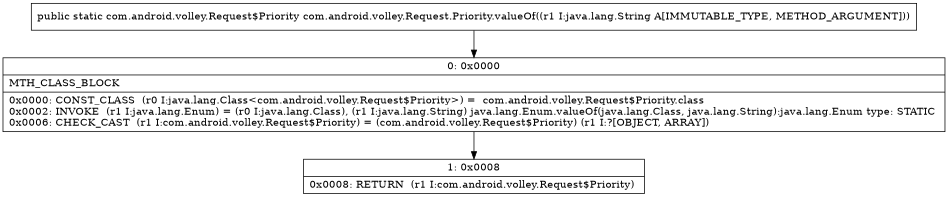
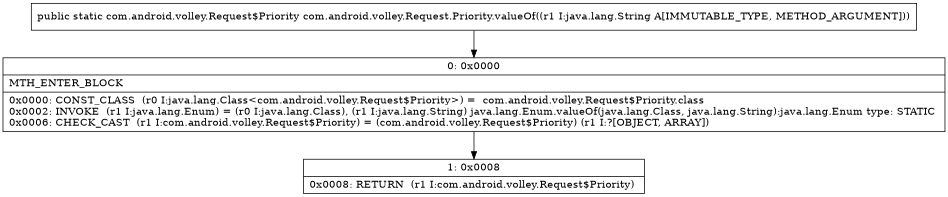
node "0: 0x0000": text "MTH_CLASS_BLOCK" -> "MTH_ENTER_BLOCK"
